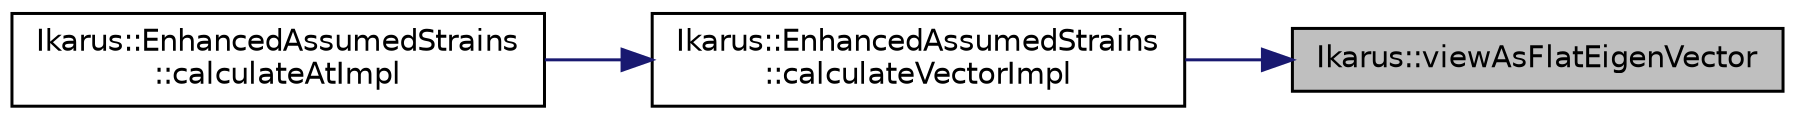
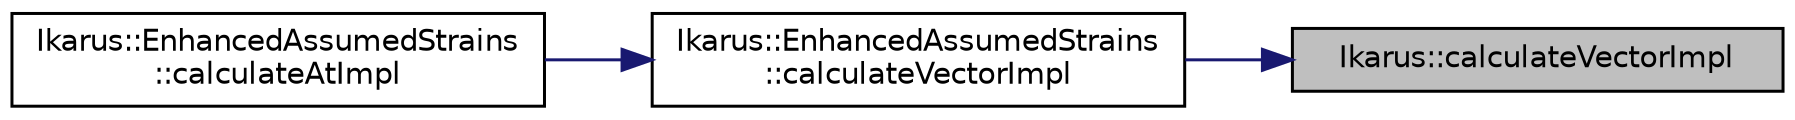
node "Ikarus::viewAsFlatEigenVector": label "Ikarus::viewAsFlatEigenVector" -> "Ikarus::calculateVectorImpl"
